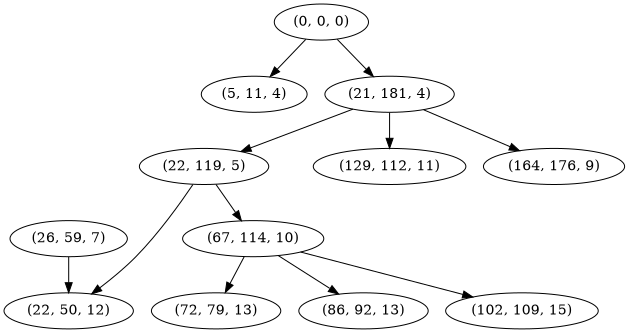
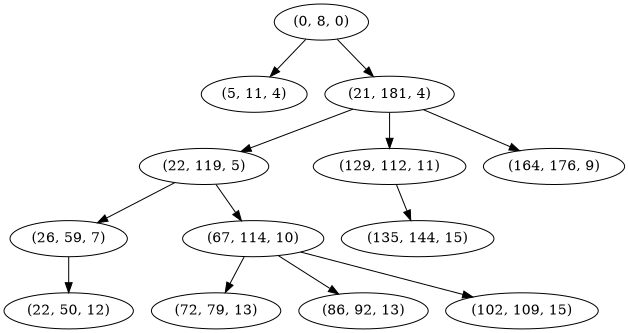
node "(0, 0, 0)": label "(0, 0, 0)" -> "(0, 8, 0)"
node "(135, 144, 15)": added
edge "(22, 119, 5)" -> "(22, 50, 12)": now "(22, 119, 5)" -> "(26, 59, 7)"
